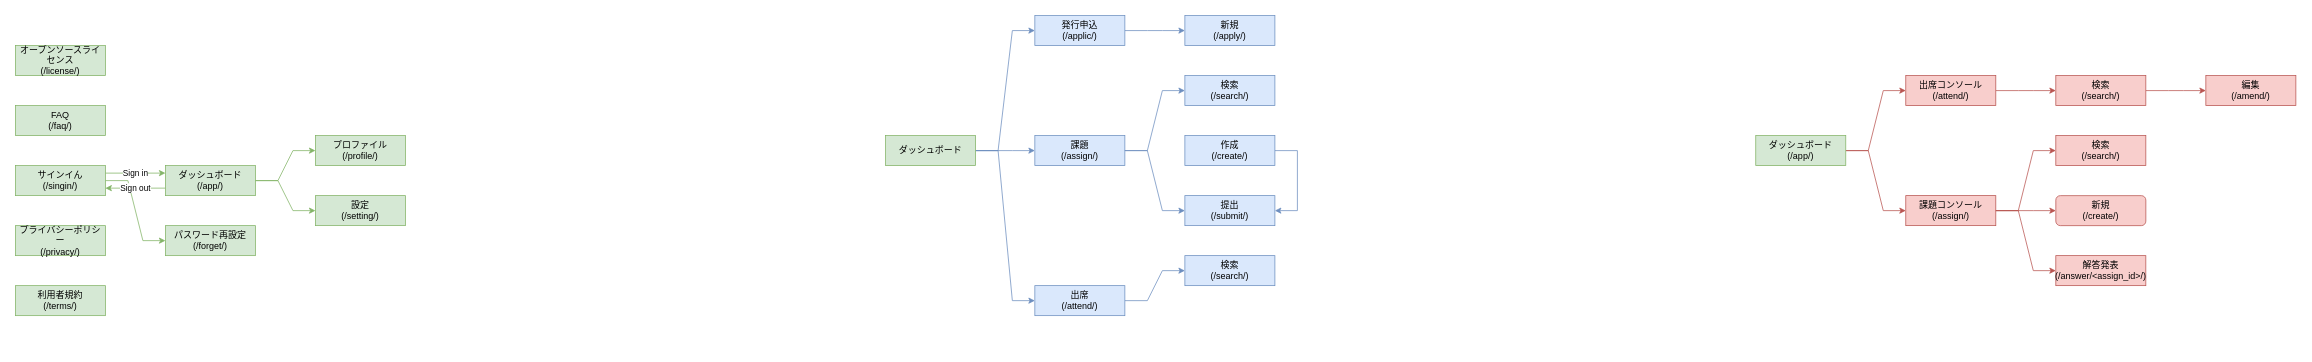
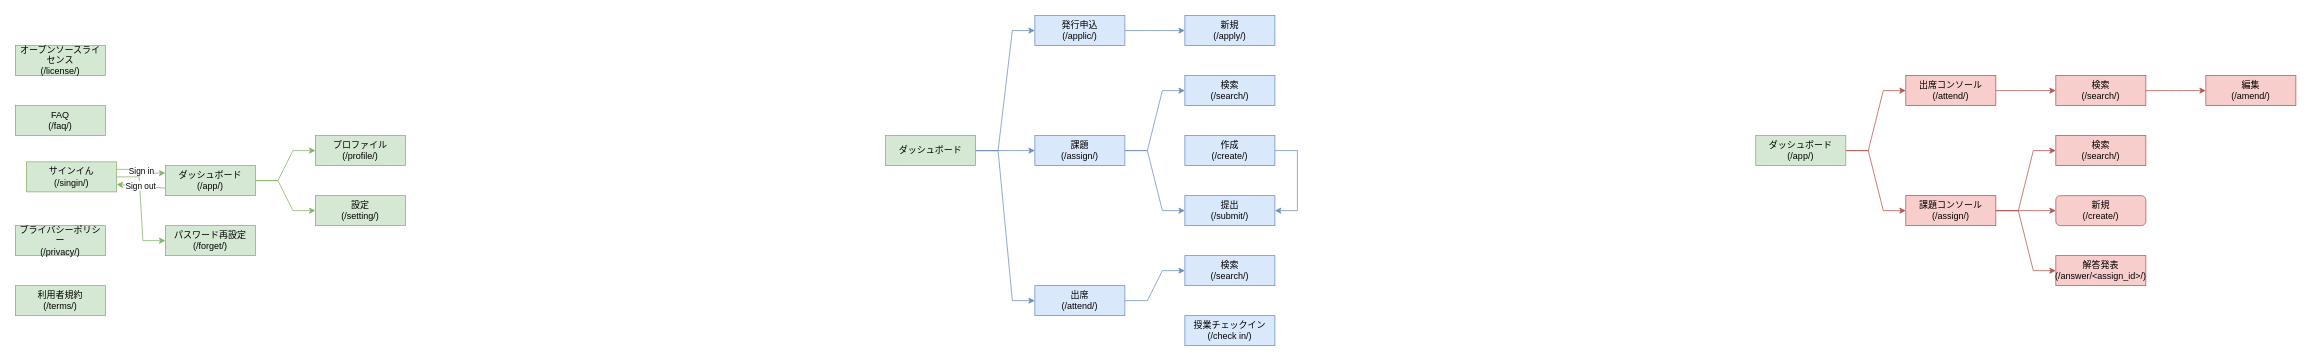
node "サインイん (/singin/)": moved (60, 180) -> (72, 177)
node "授業チェックイン (/check in/)": added
